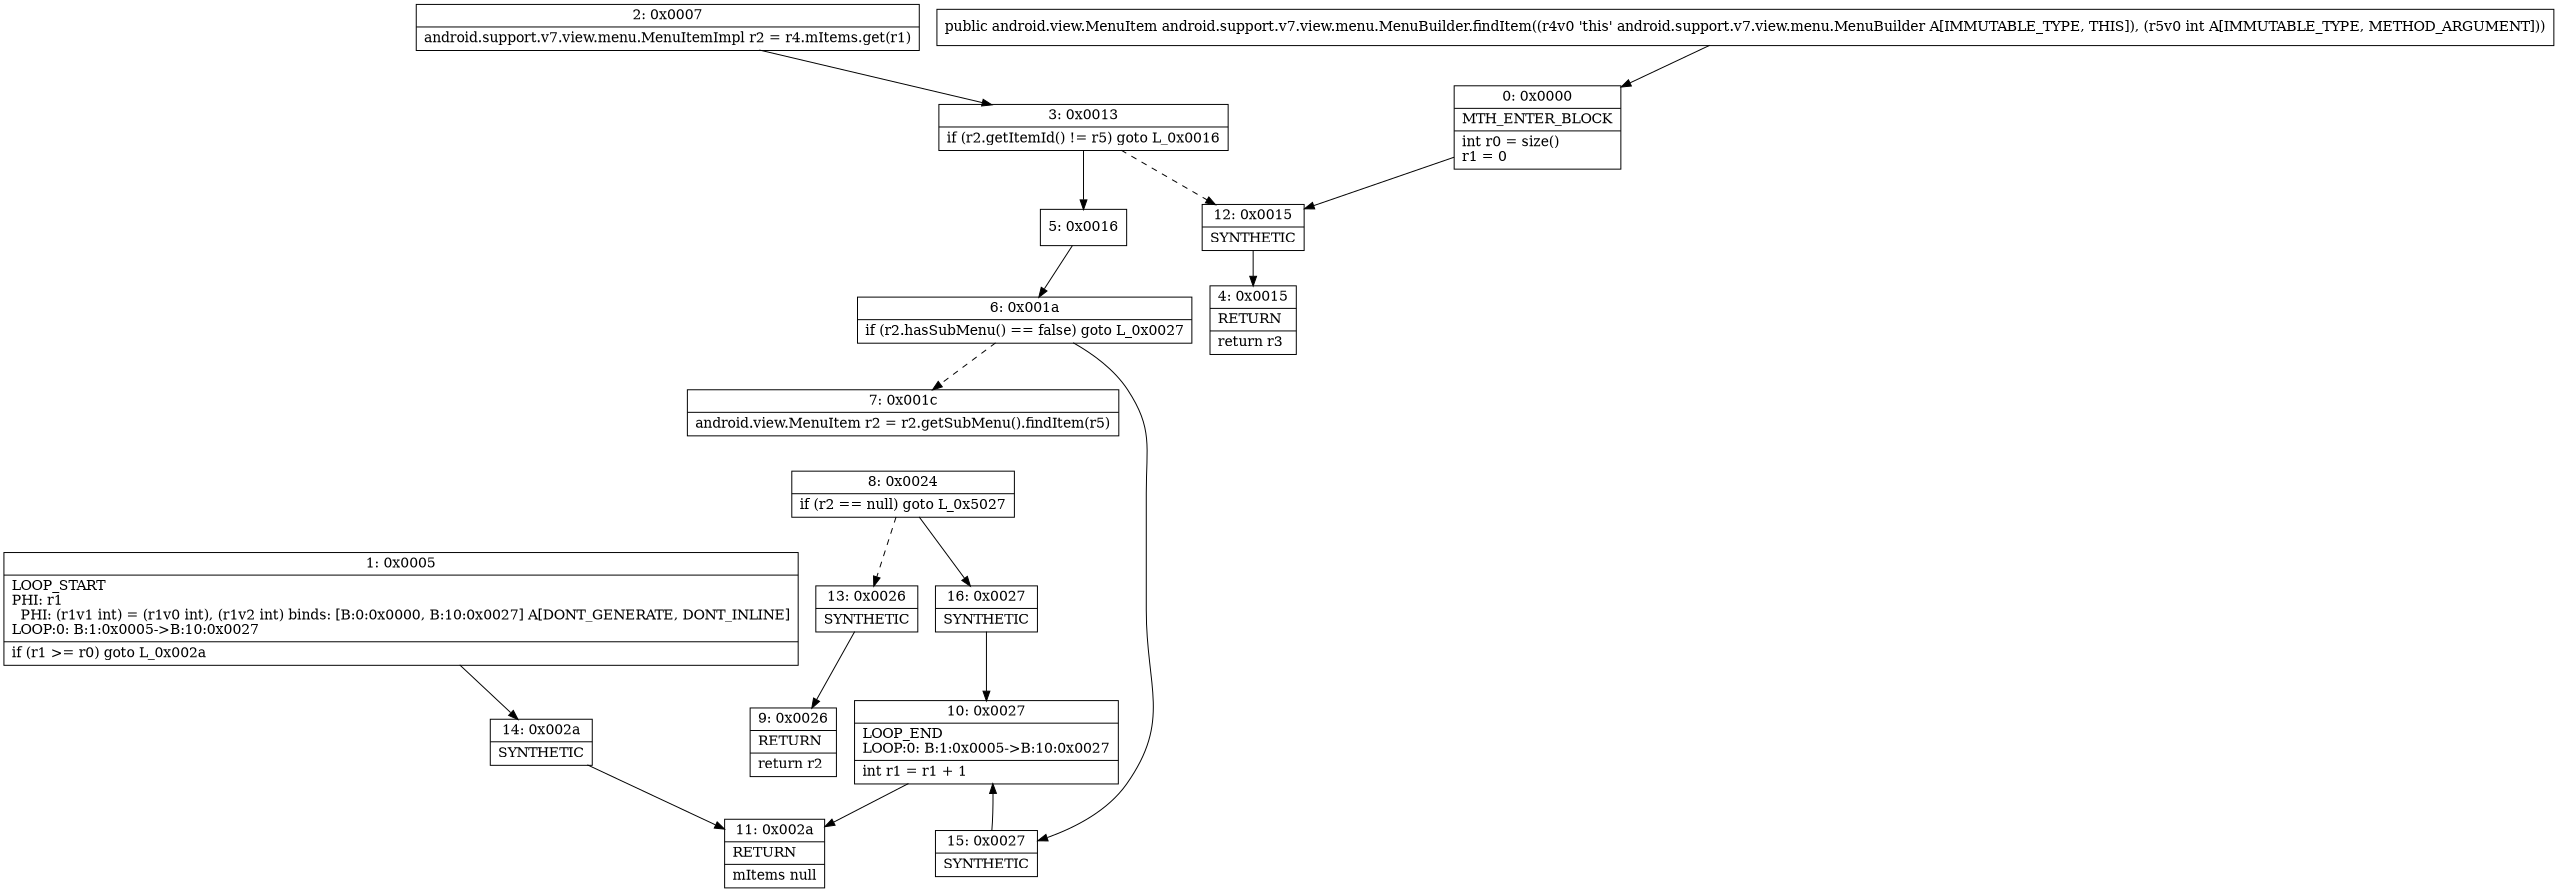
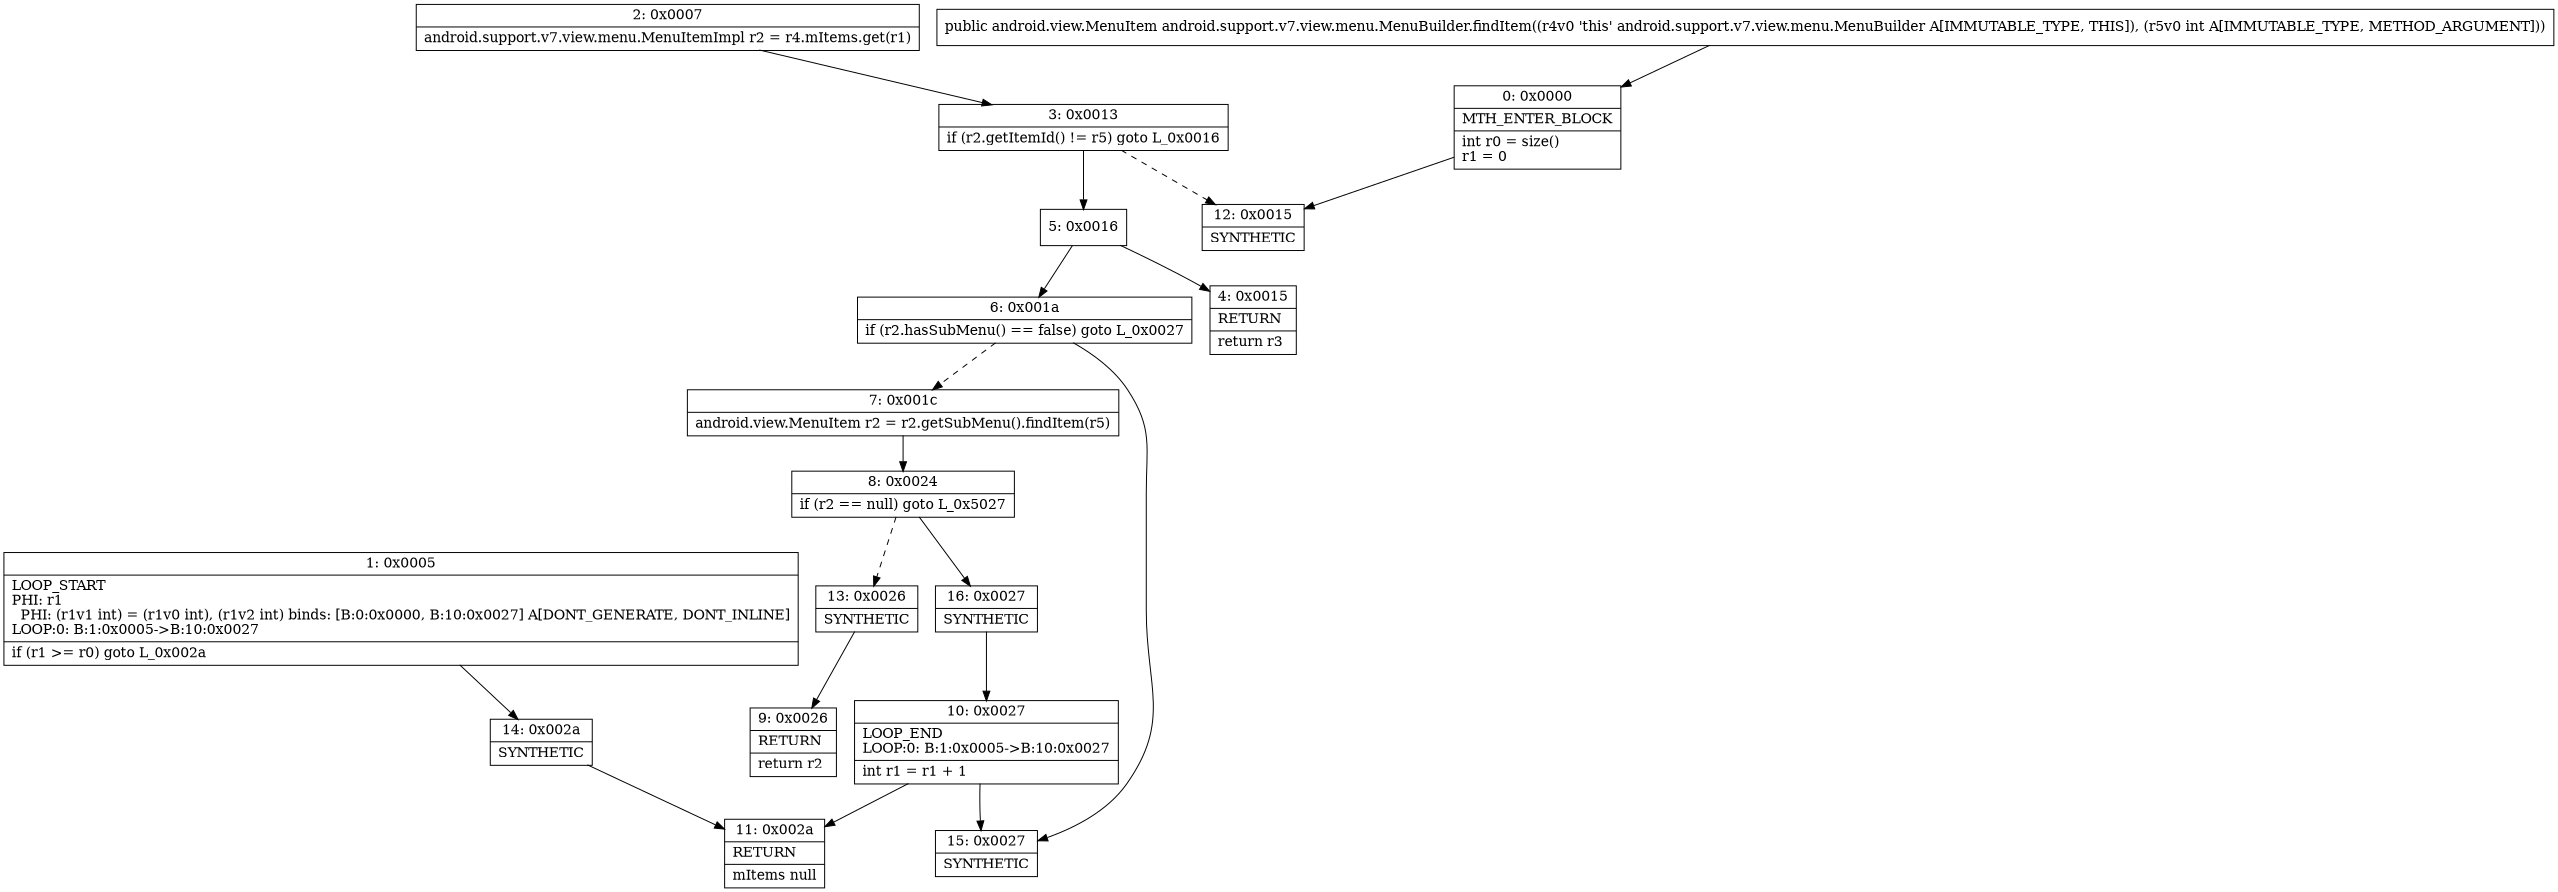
edge "12: 0x0015" -> "4: 0x0015": now "5: 0x0016" -> "4: 0x0015"
edge "7: 0x001c" -> "8: 0x0024": added
edge "15: 0x0027" -> "10: 0x0027": reversed
